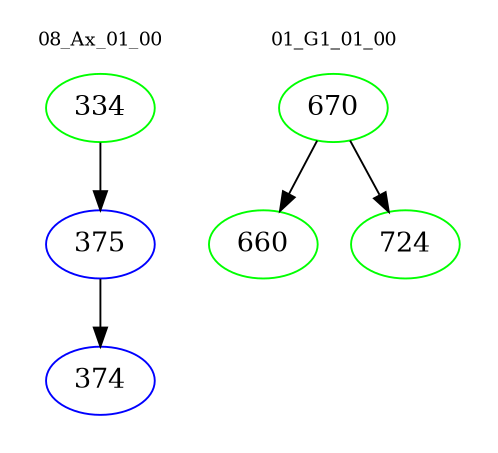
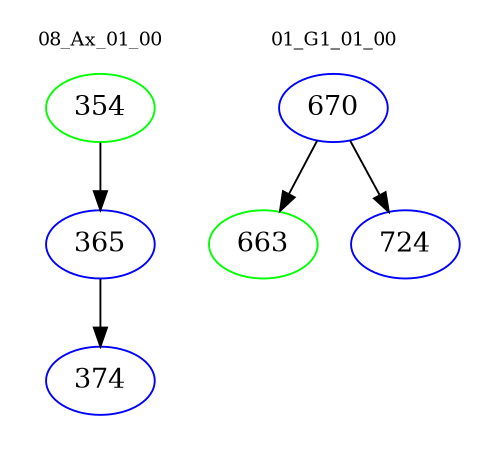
node "334": label "334" -> "354"
node "670": color green -> blue
node "375": label "375" -> "365"
node "660": label "660" -> "663"
node "724": color green -> blue
